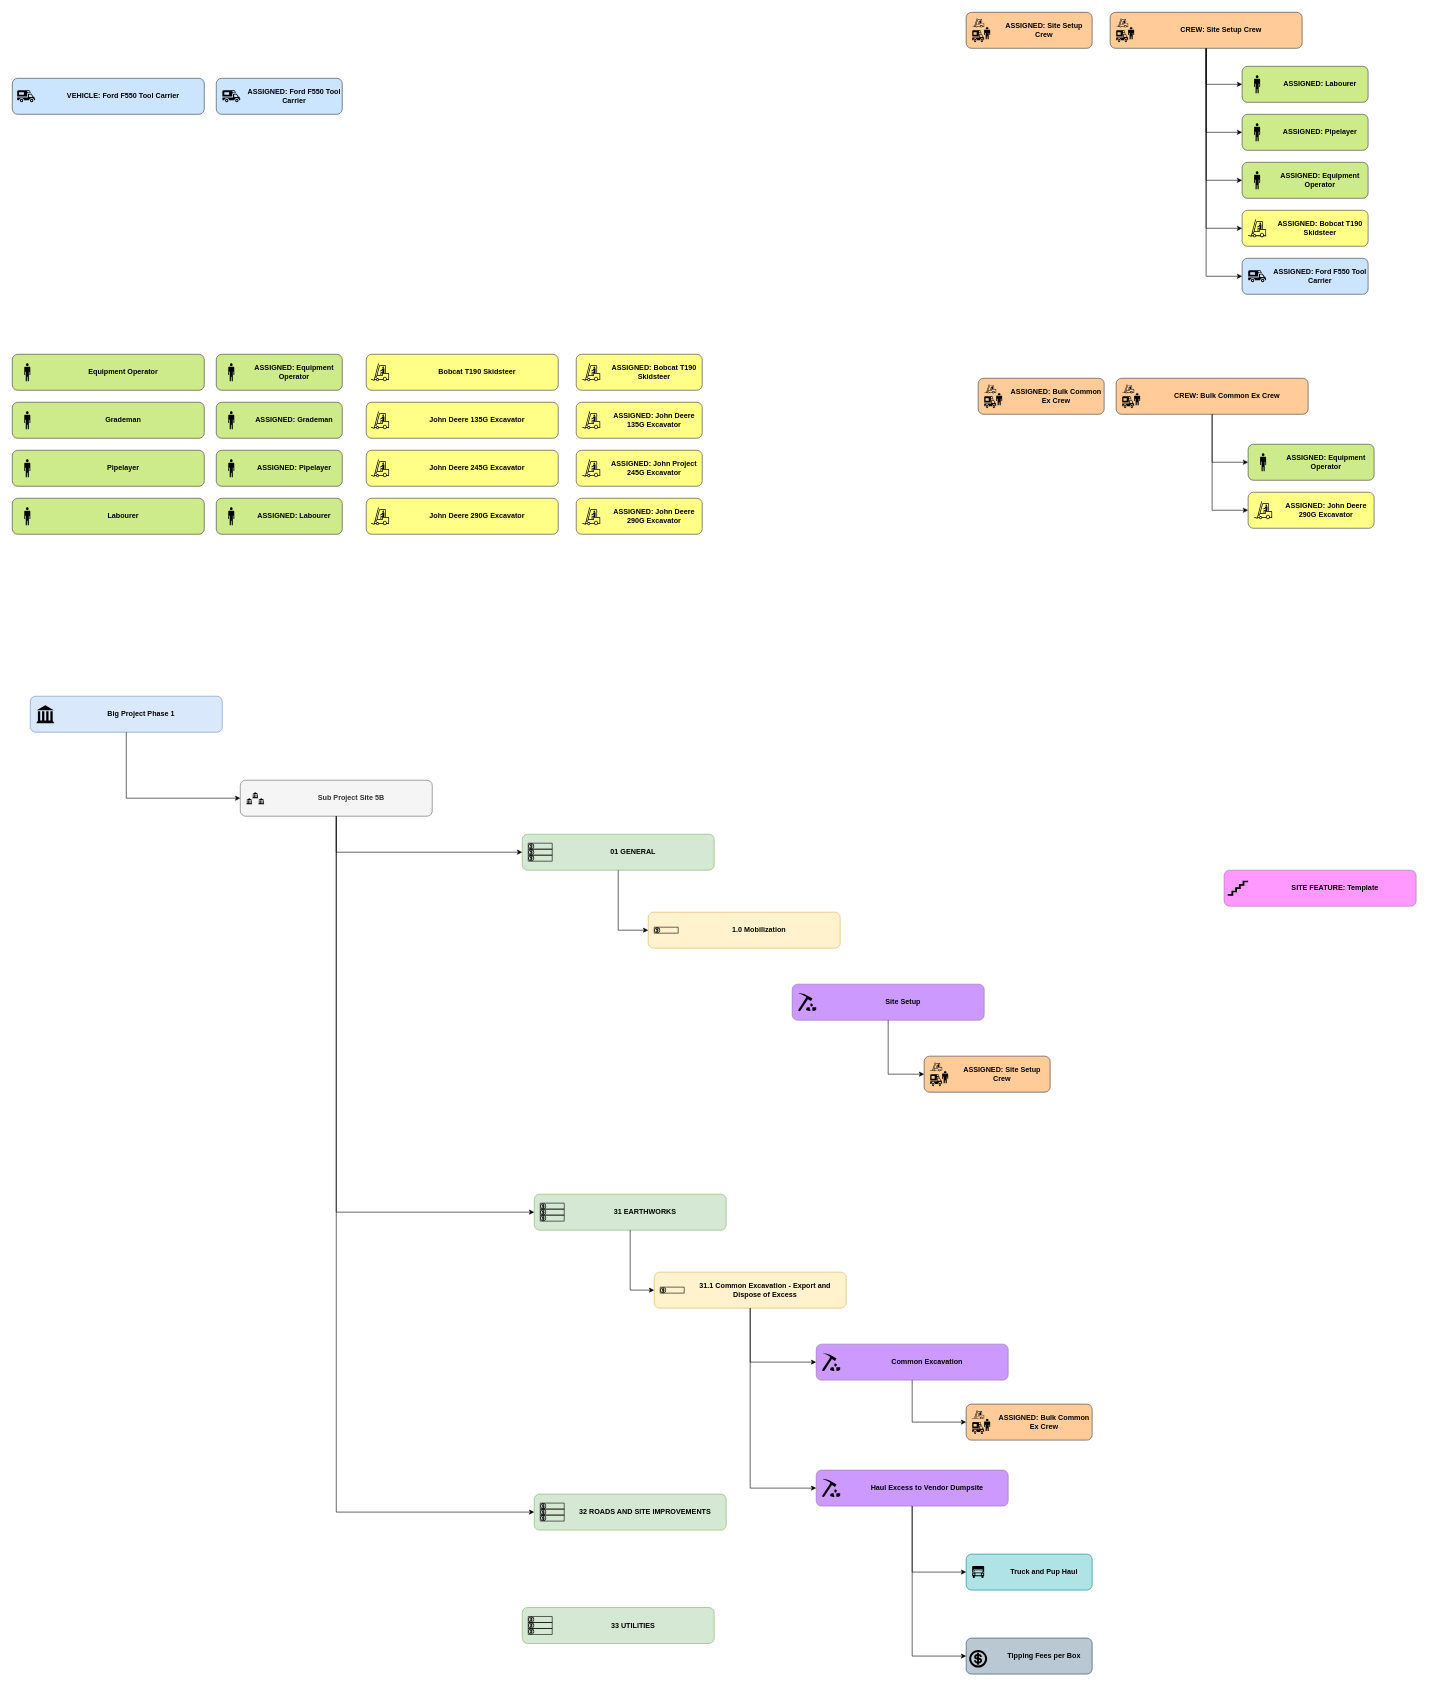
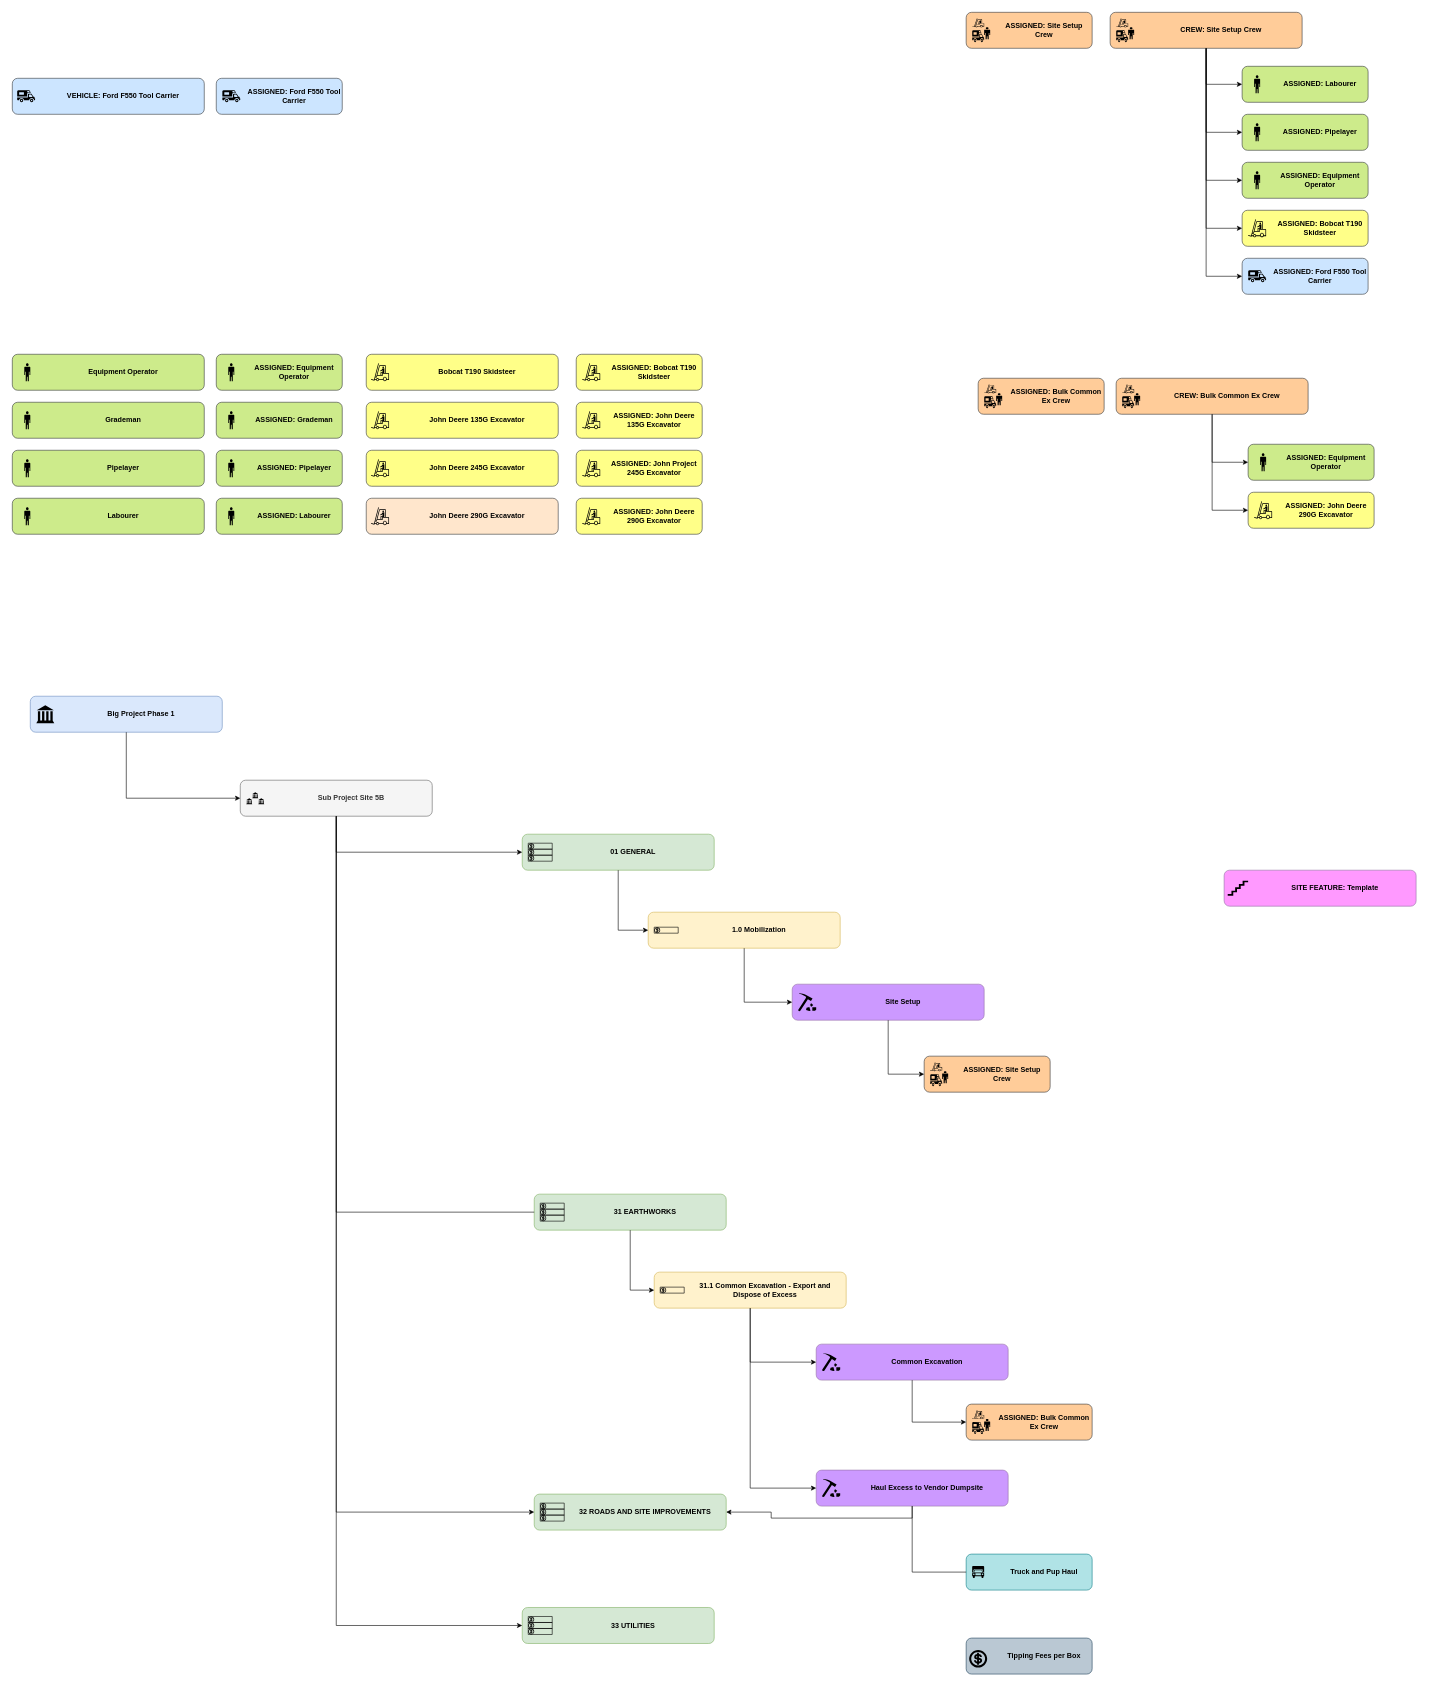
node "John Deere 290G Excavator": fillcolor #ffff88 -> #ffe6cc
edge "1.0 Mobilization" -> "Site Setup": added
edge "Sub Project Site 5B" -> "31 EARTHWORKS": arrowhead classic -> none
edge "Haul Excess to Vendor Dumpsite" -> "Truck and Pup Haul": arrowhead classic -> none
edge "Sub Project Site 5B" -> "33 UTILITIES": added
edge "Haul Excess to Vendor Dumpsite" -> "Tipping Fees per Box": now "Haul Excess to Vendor Dumpsite" -> "32 ROADS AND SITE IMPROVEMENTS"
